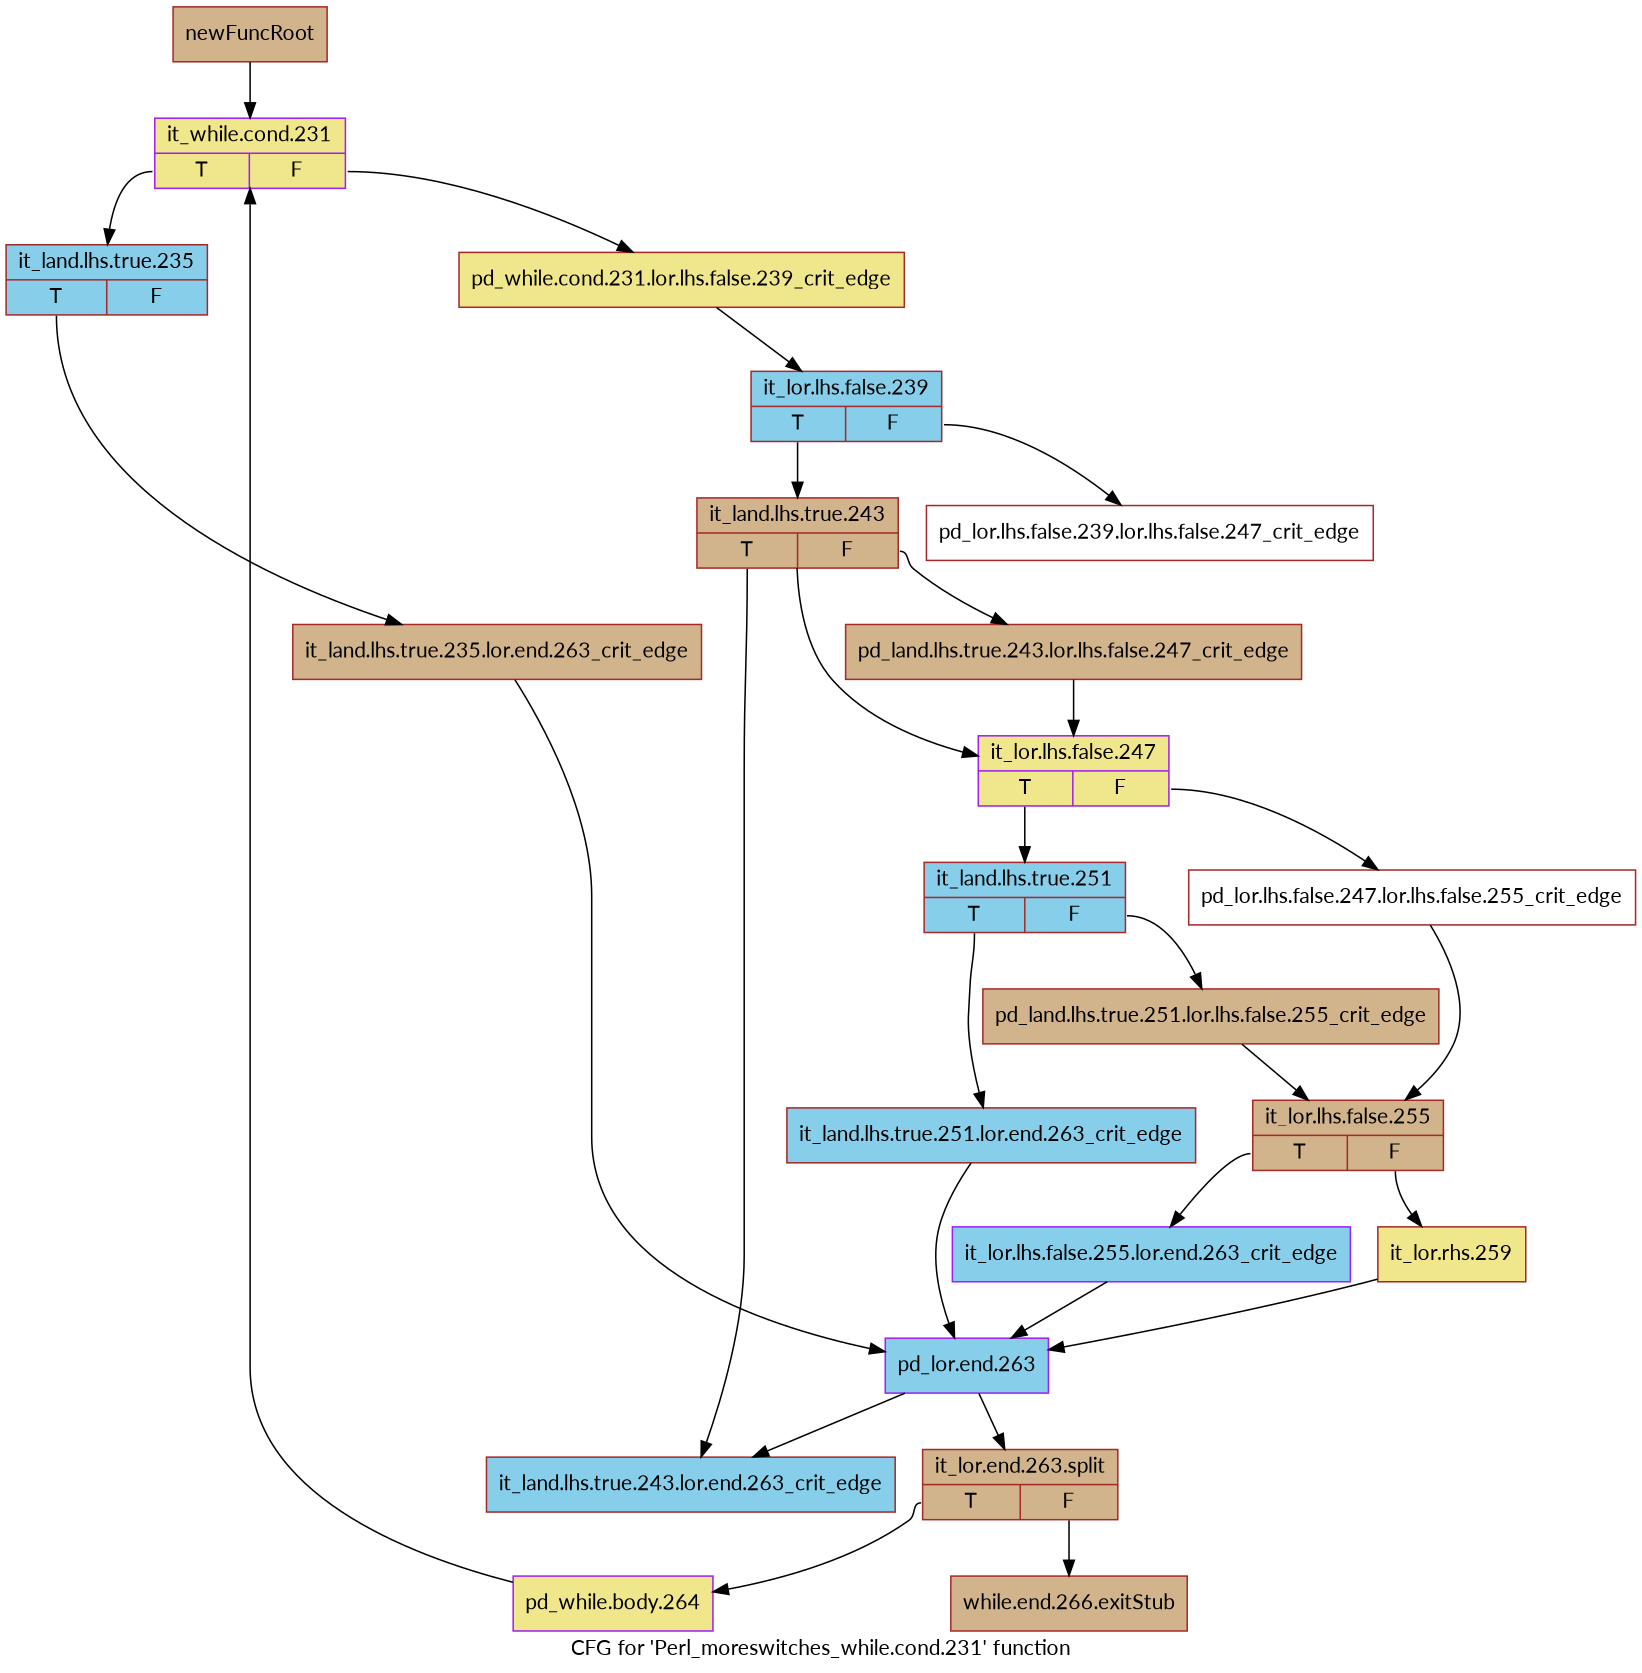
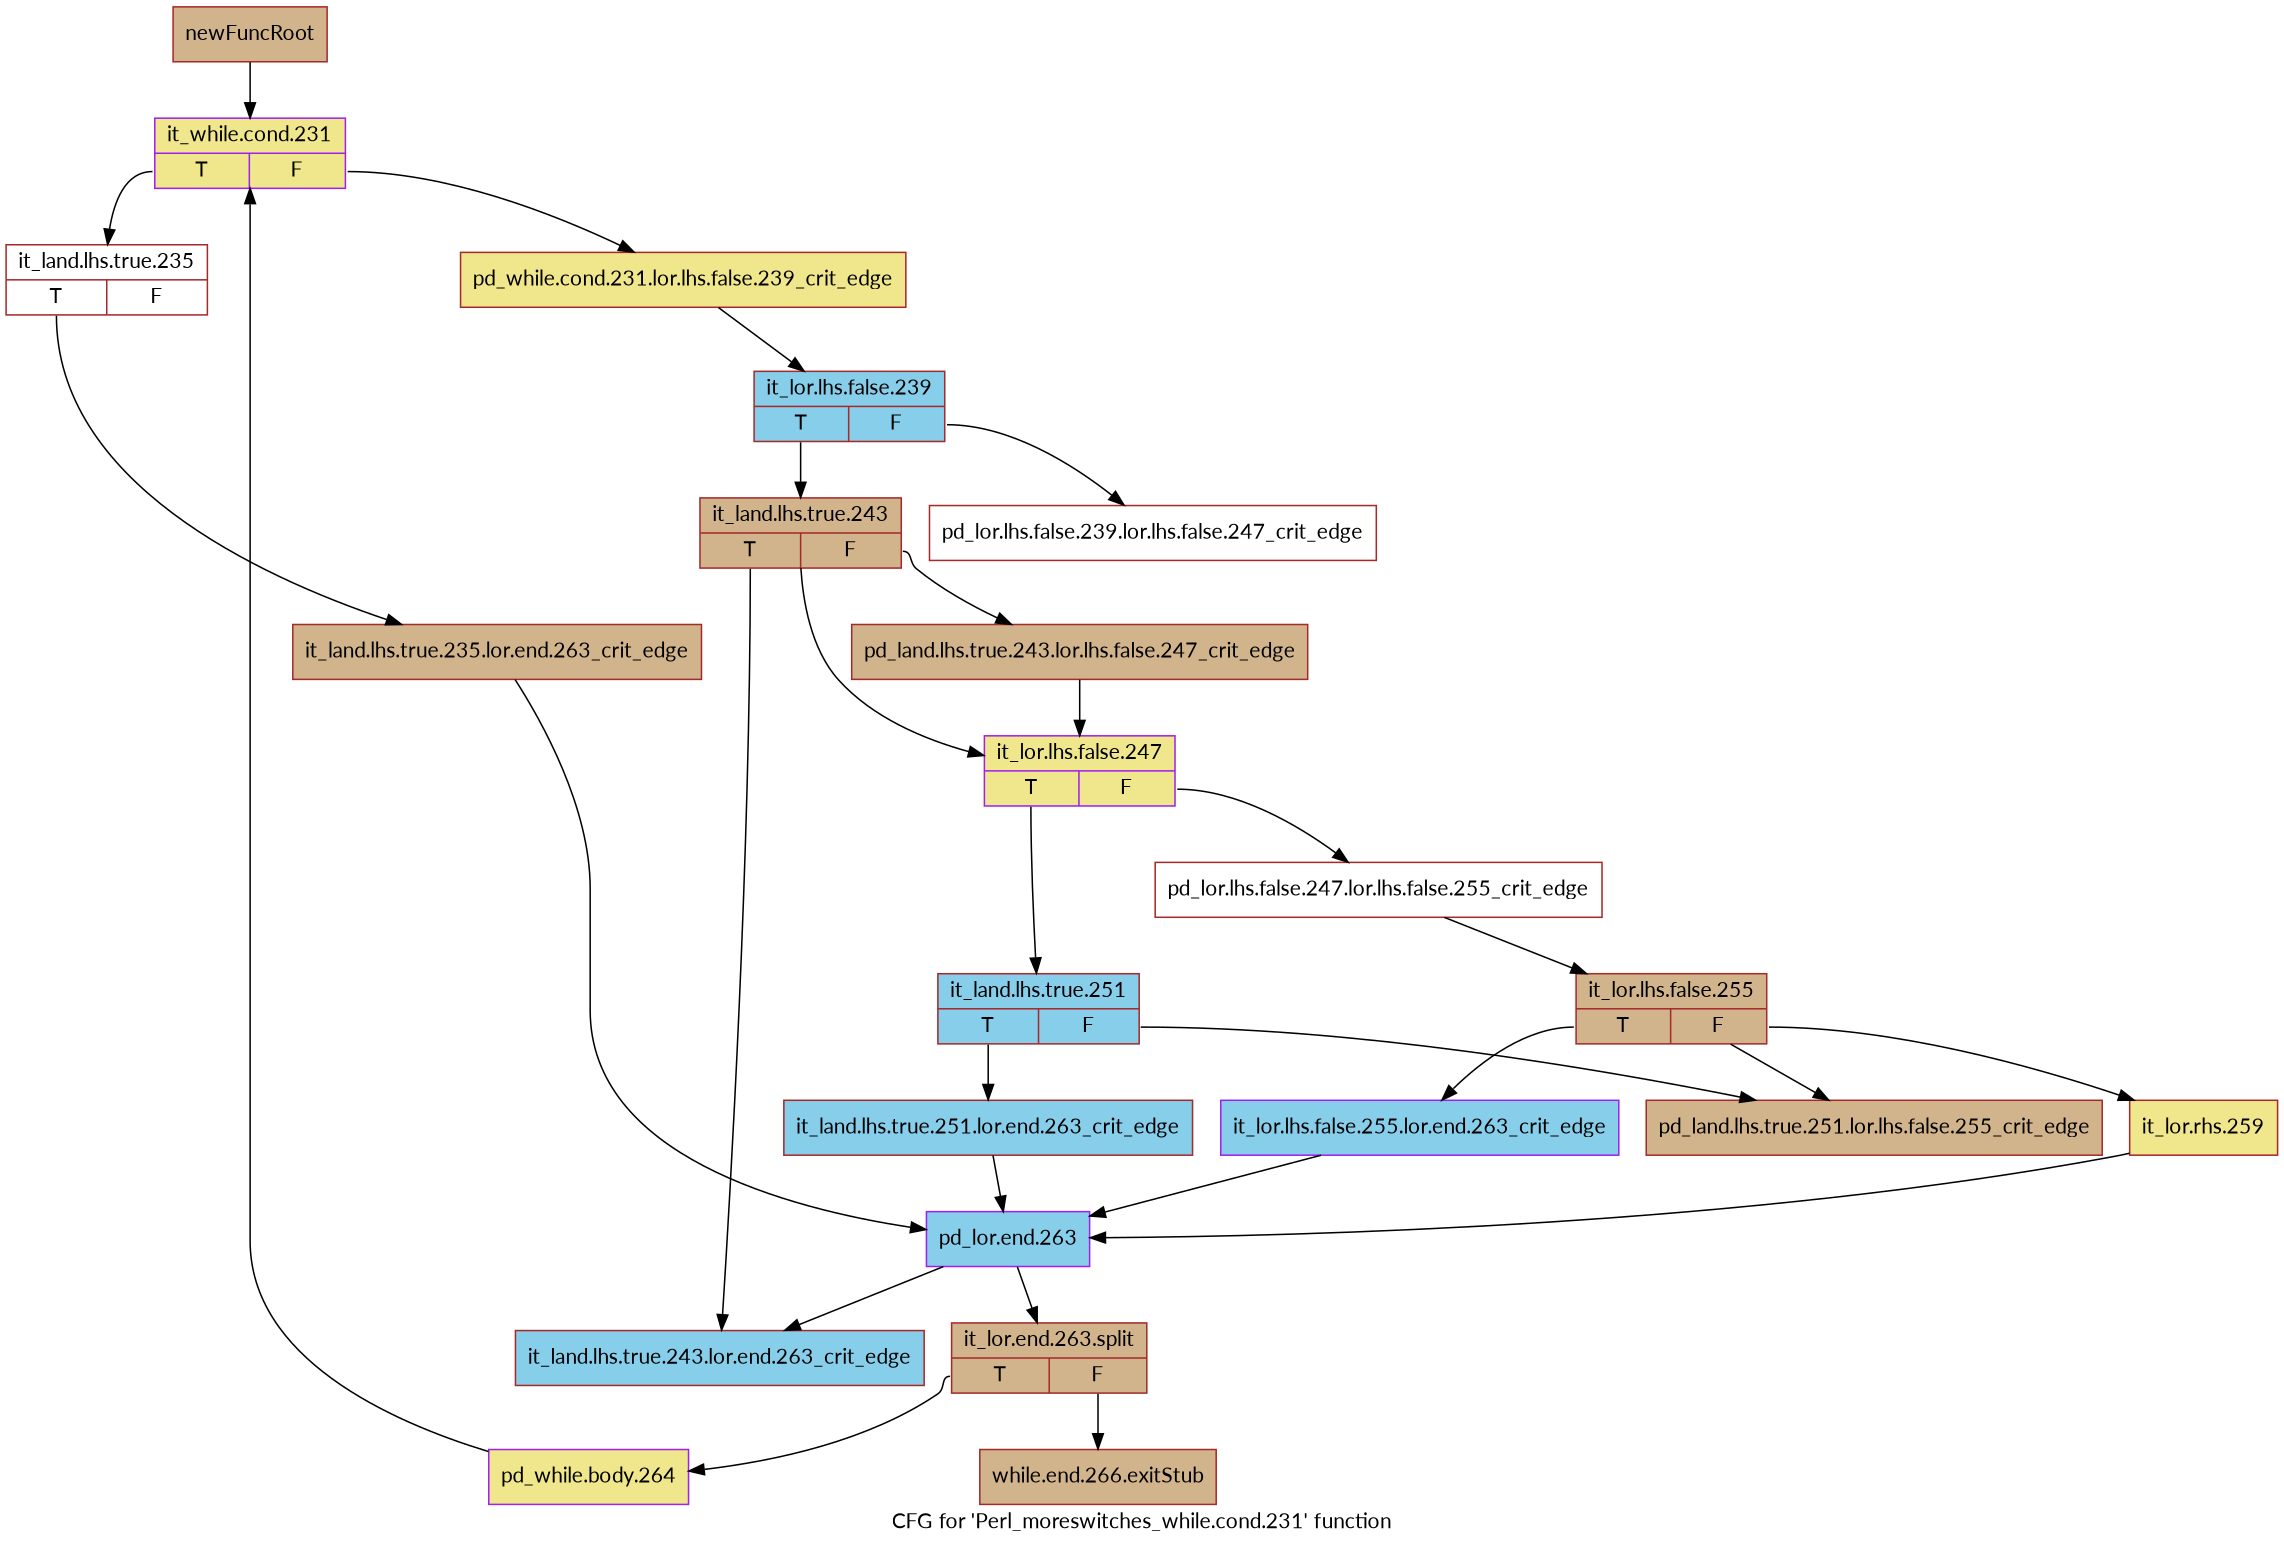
node "it_land.lhs.true.235": fillcolor skyblue -> white
edge "pd_land.lhs.true.251.lor.lhs.false.255_crit_edge" -> "it_lor.lhs.false.255": reversed
